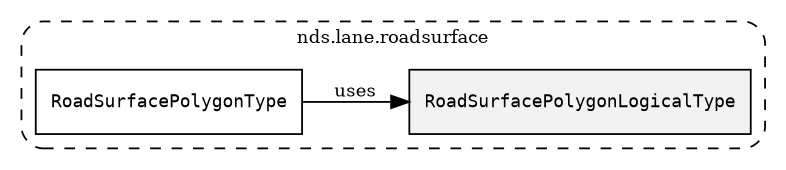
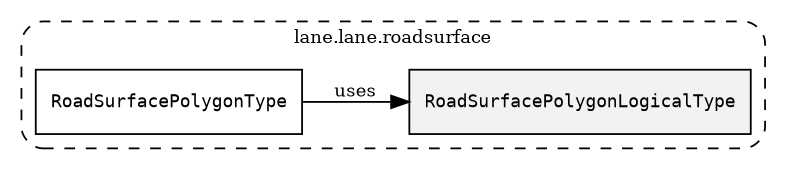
cluster "nds.lane.roadsurface": label "nds.lane.roadsurface" -> "lane.lane.roadsurface"
